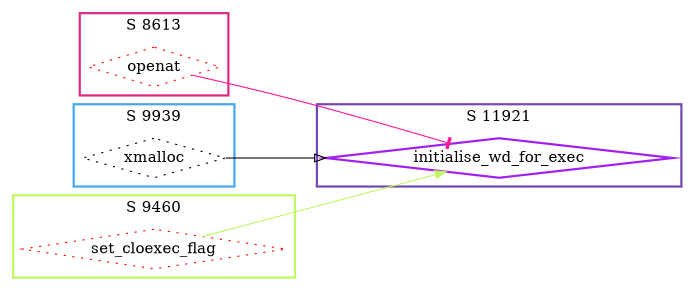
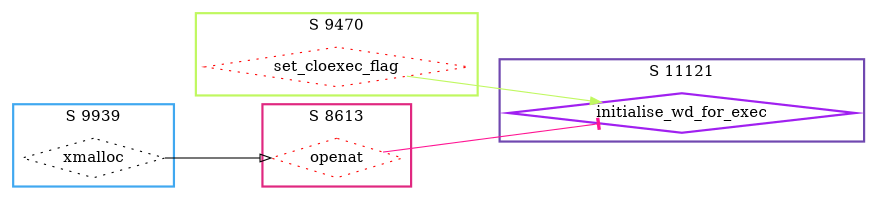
cluster "S 11921": label "S 11921" -> "S 11121"
edge "xmalloc" -> "initialise_wd_for_exec": now "xmalloc" -> "openat"
cluster "S 9460": label "S 9460" -> "S 9470"
